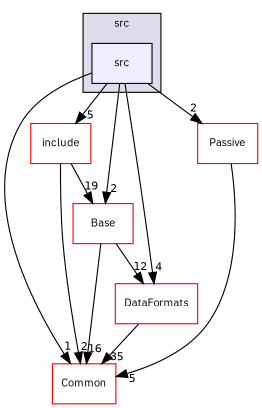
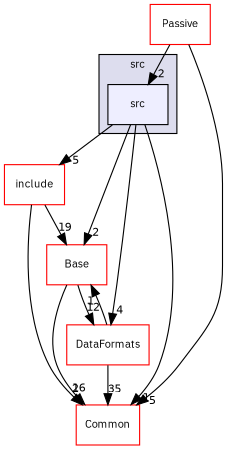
edge "src" -> "Passive": reversed
edge "DataFormats" -> "Base": added
